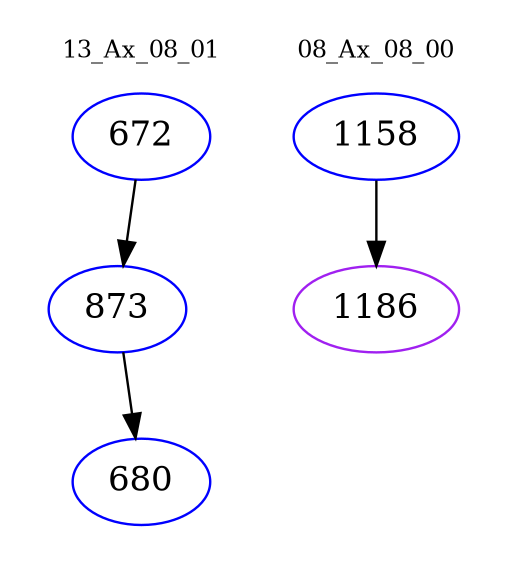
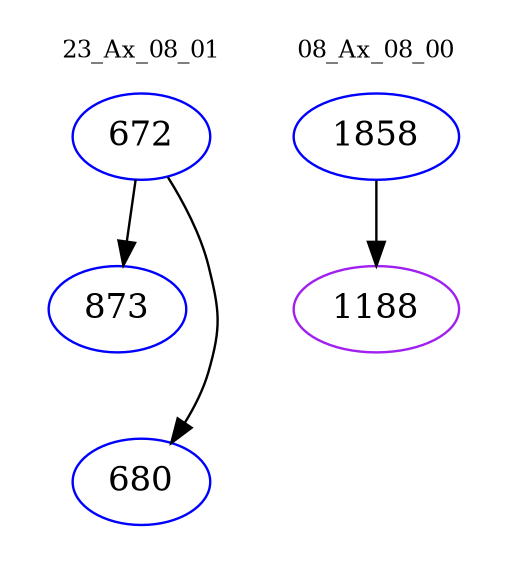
cluster "13_Ax_08_01": label "13_Ax_08_01" -> "23_Ax_08_01"
node "1158": label "1158" -> "1858"
node "1186": label "1186" -> "1188"
edge "873" -> "680": now "672" -> "680"
